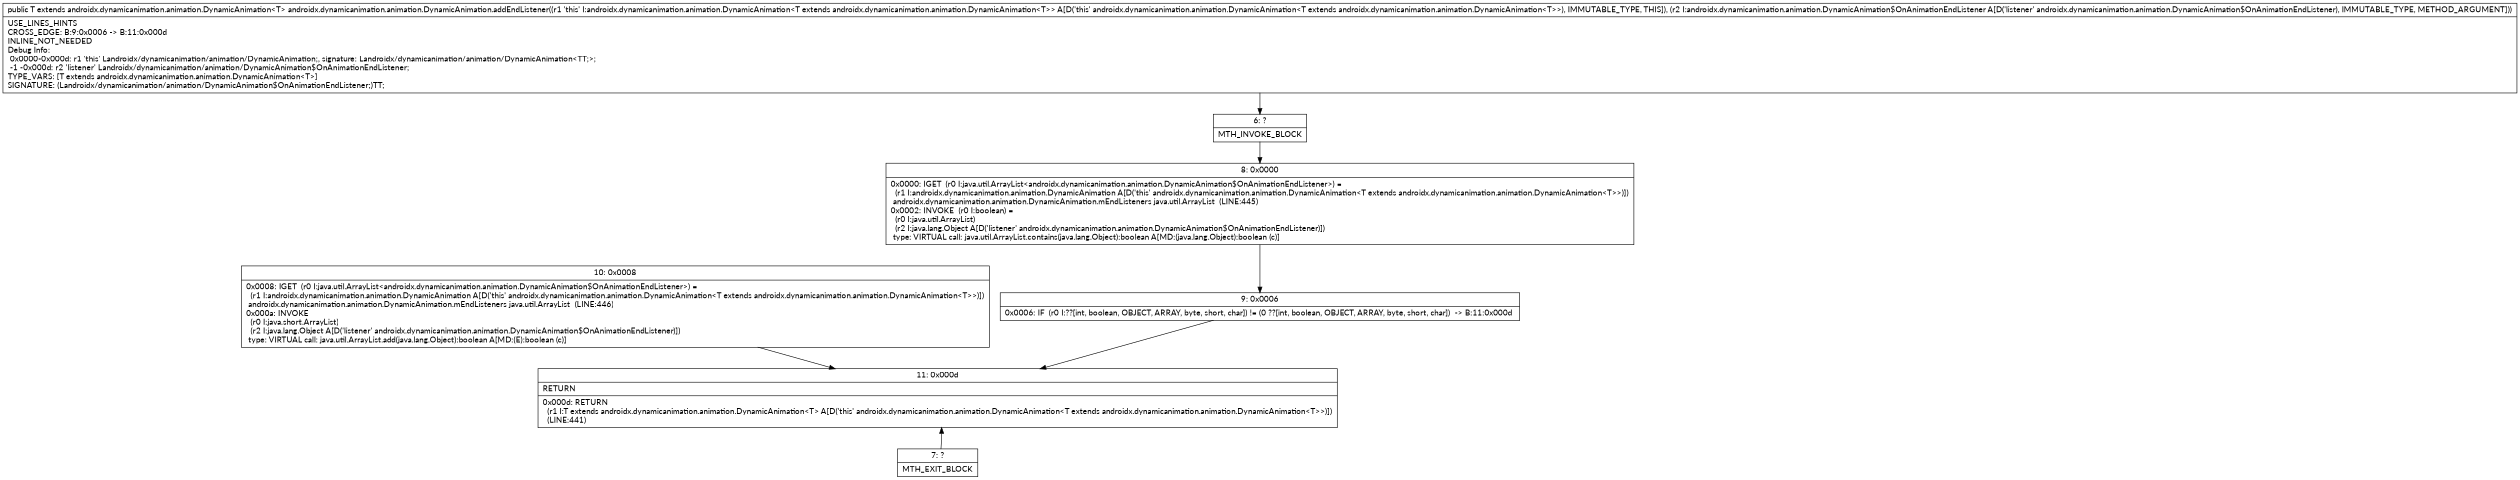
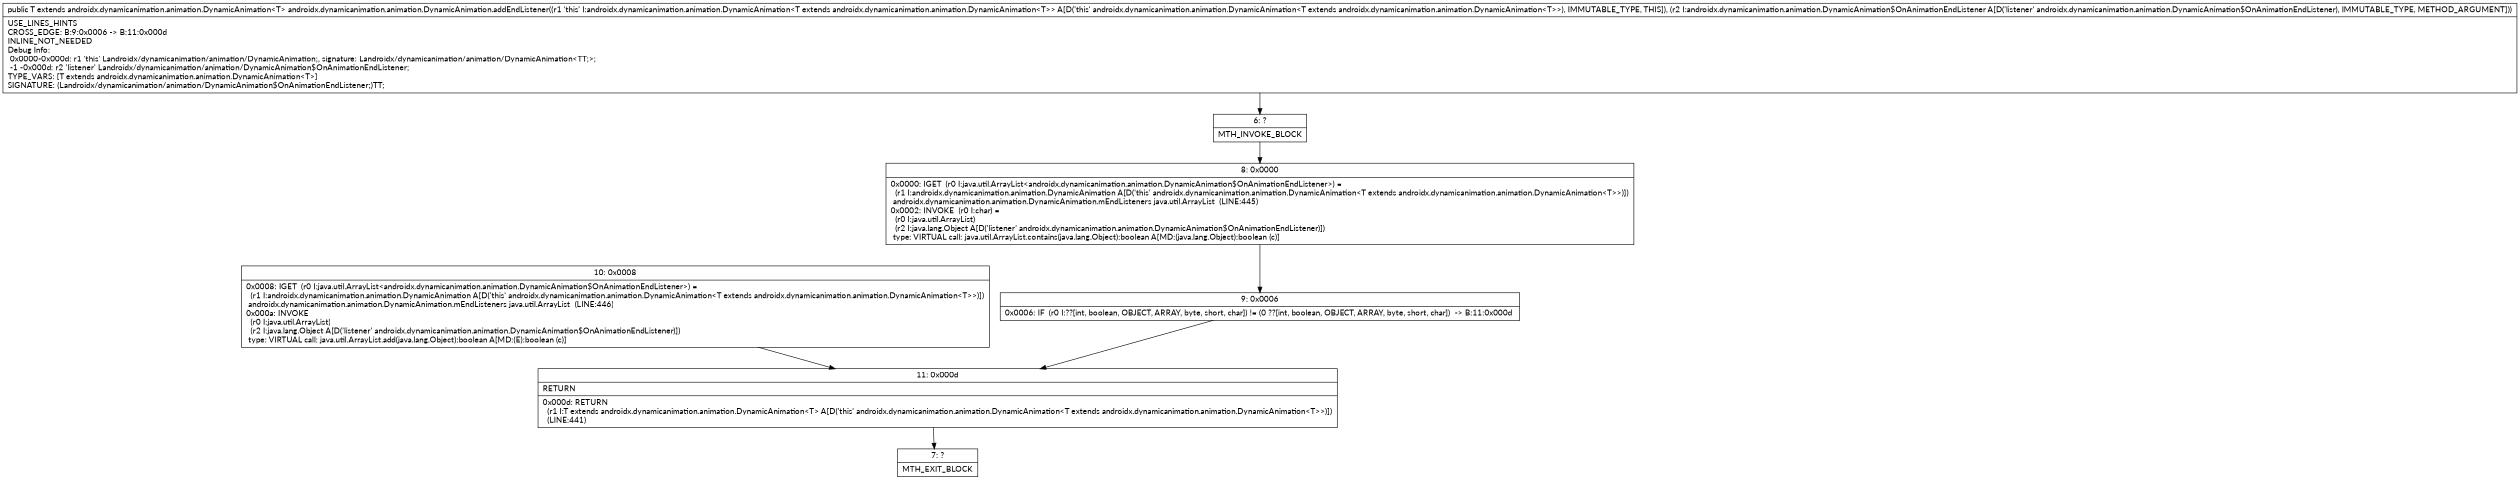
node "8: 0x0000": text "0x0002: INVOKE  (r0 I:boolean) =" -> "0x0002: INVOKE  (r0 I:char) ="
node "10: 0x0008": text "(r0 I:java.short.ArrayList)" -> "(r0 I:java.util.ArrayList)"
edge "7: ?" -> "11: 0x000d": reversed
